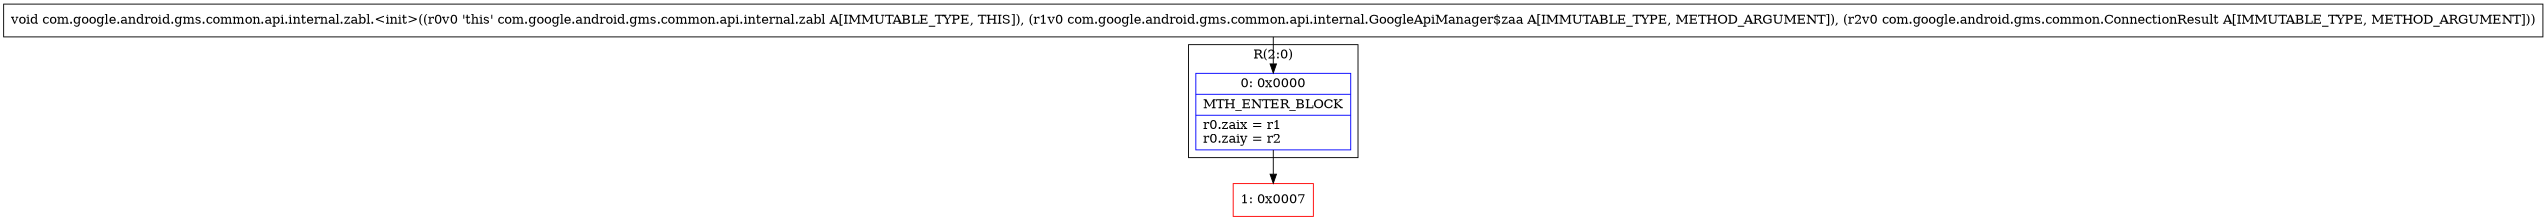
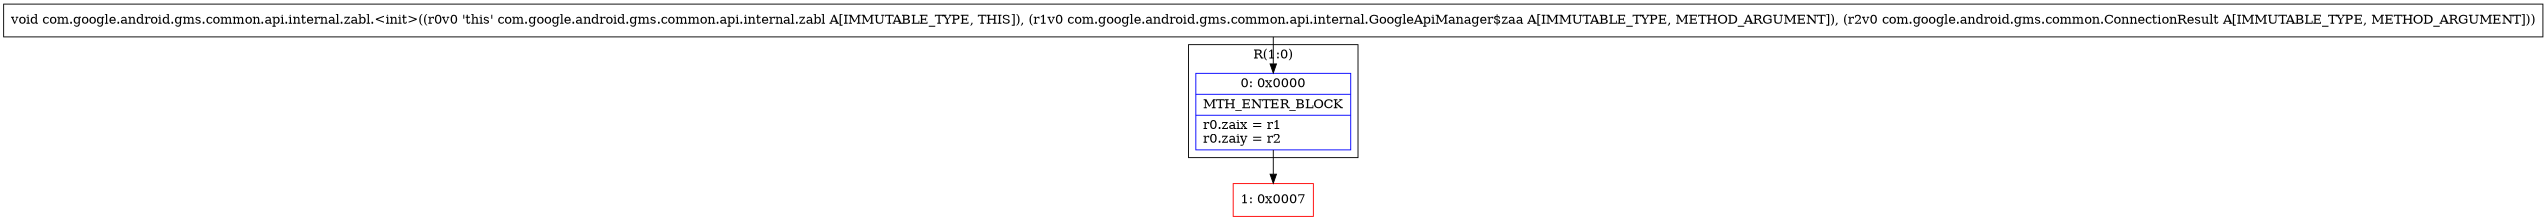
cluster "R(2:0)": label "R(2:0)" -> "R(1:0)"
